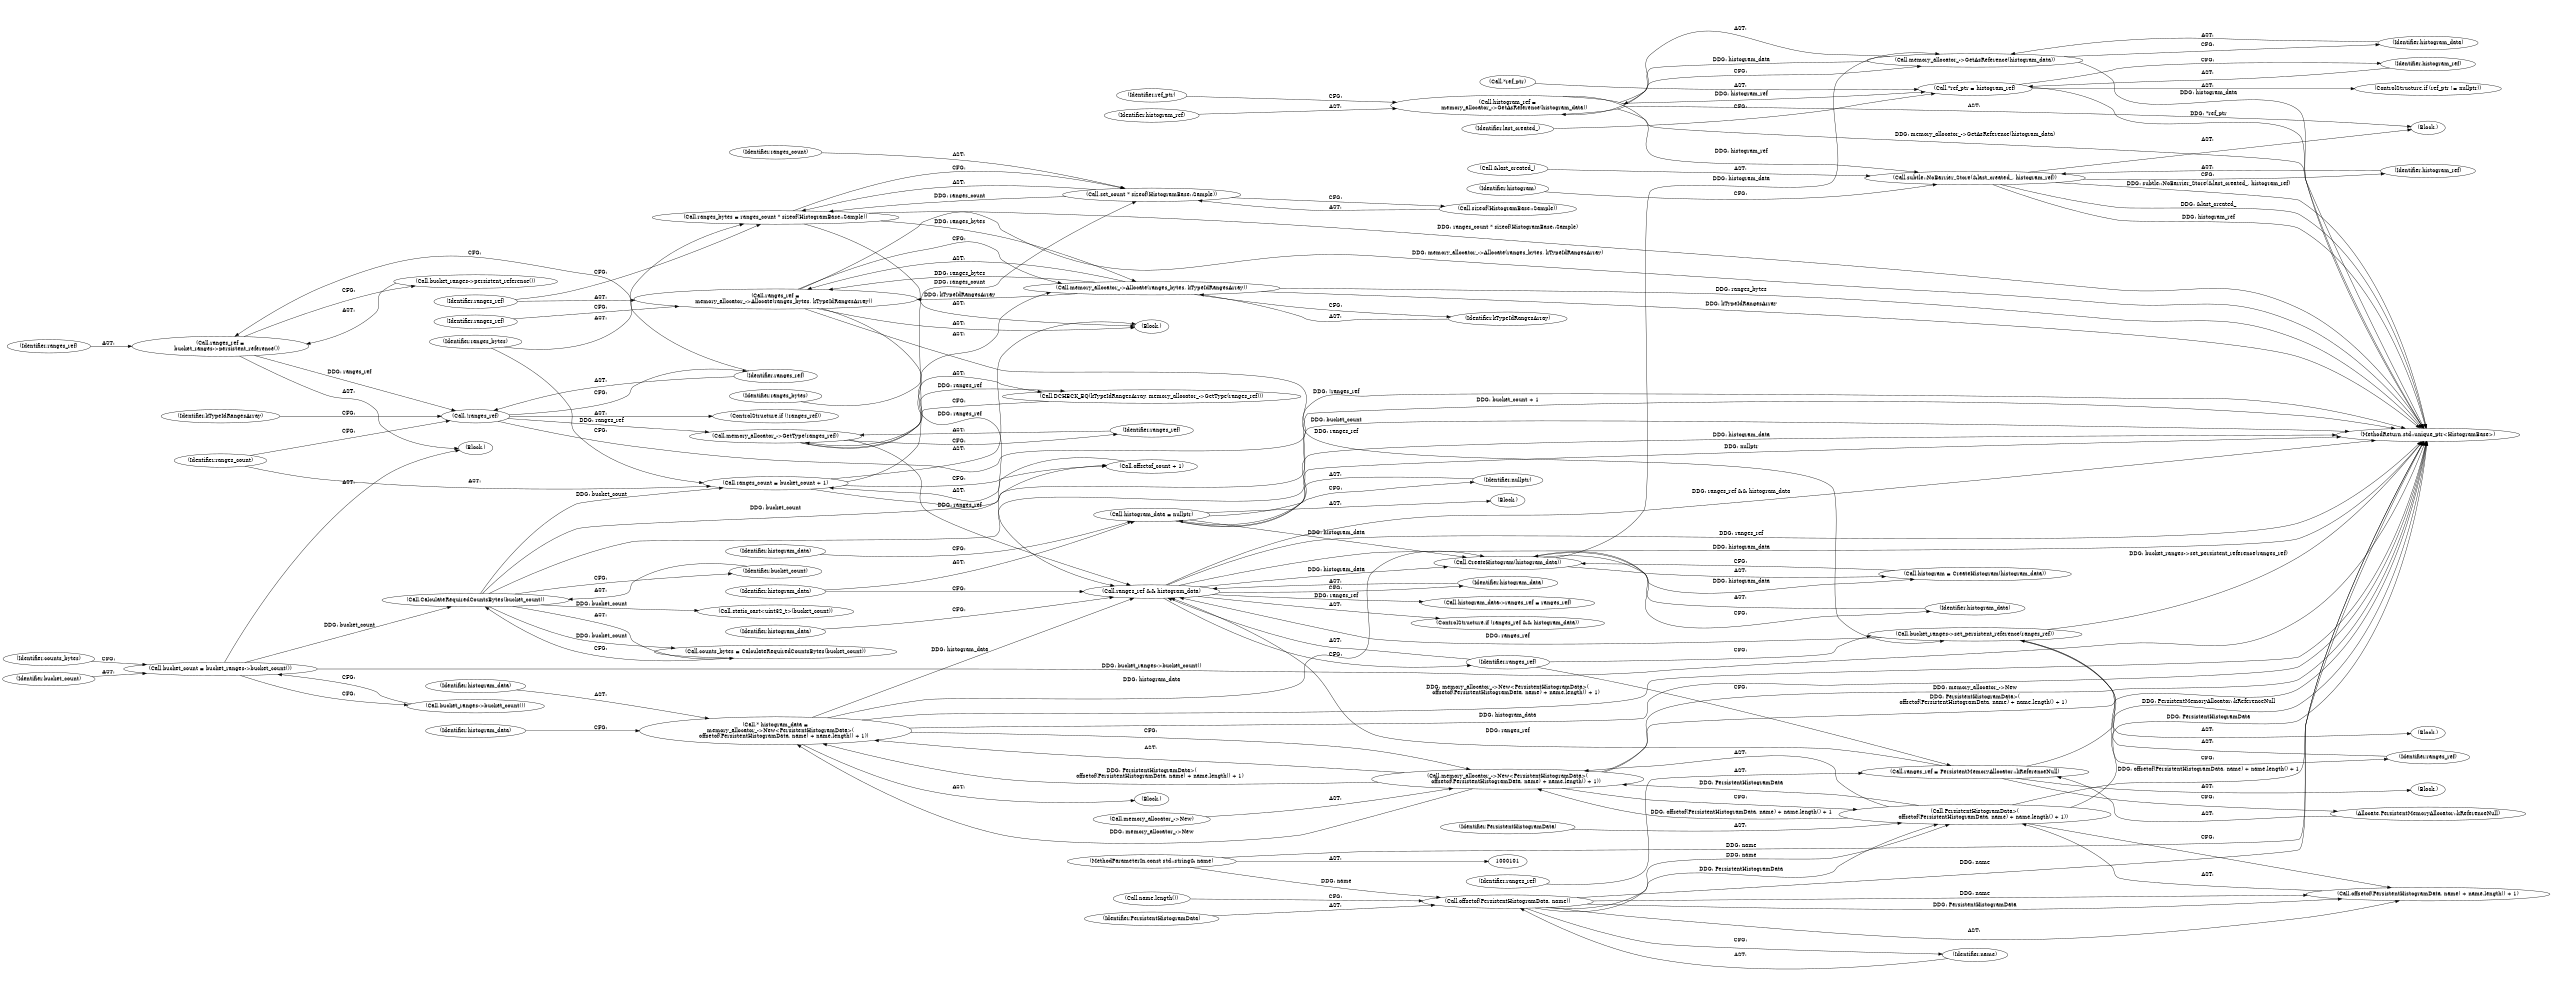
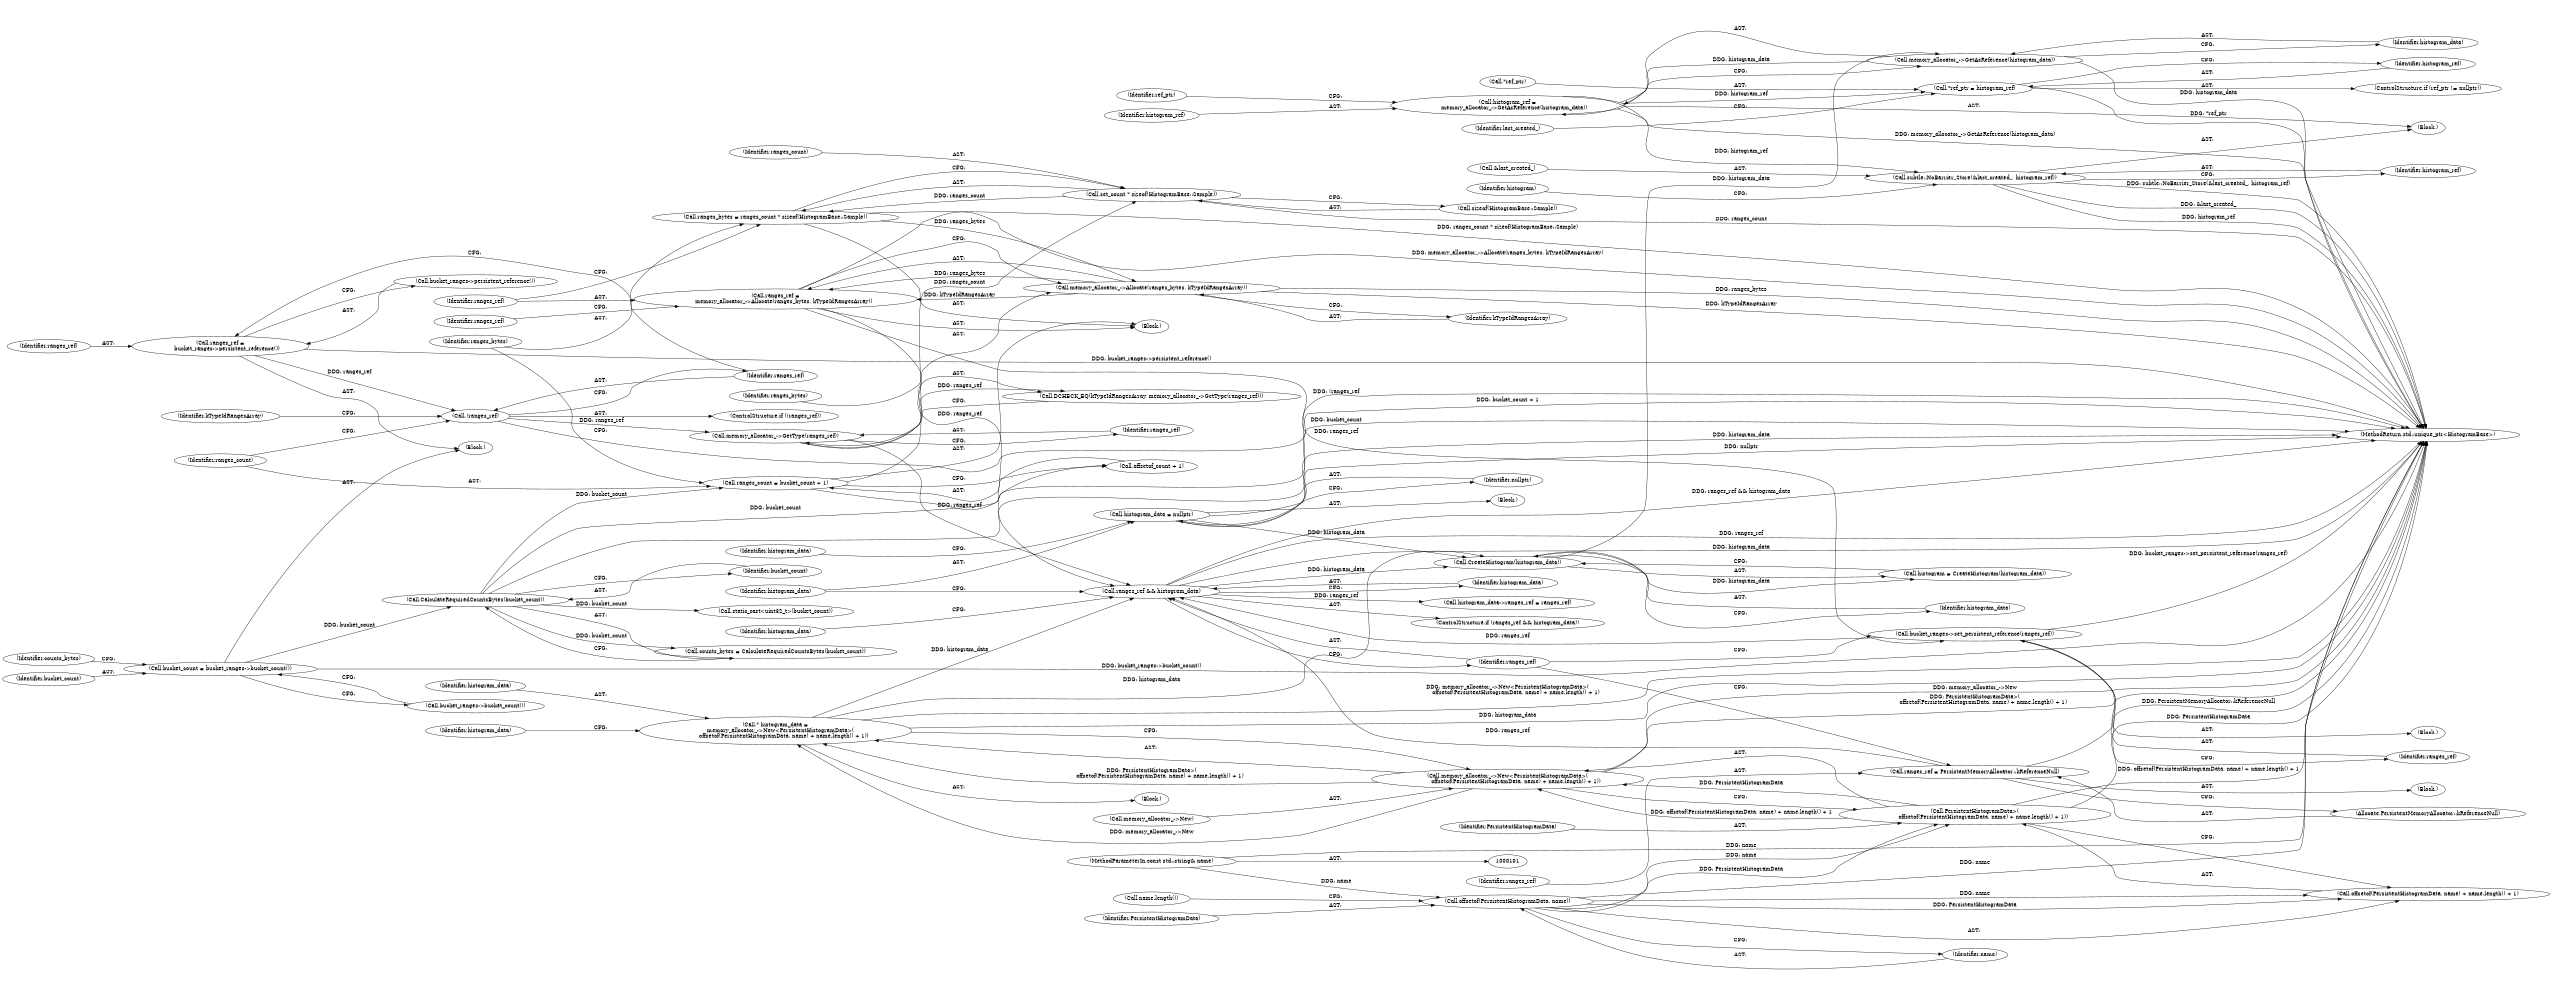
edge "(Call,set_count * sizeof(HistogramBase::Sample))" -> "(MethodReturn,std::unique_ptr<HistogramBase>)": added, label "DDG: ranges_count"
edge "(Call,ranges_ref = bucket_ranges->persistent_reference())" -> "(MethodReturn,std::unique_ptr<HistogramBase>)": added, label "DDG: bucket_ranges->persistent_reference()"
